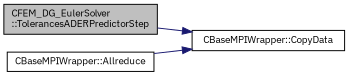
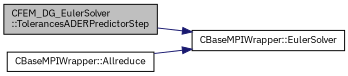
node "CBaseMPIWrapper::CopyData": label "CBaseMPIWrapper::CopyData" -> "CBaseMPIWrapper::EulerSolver"
